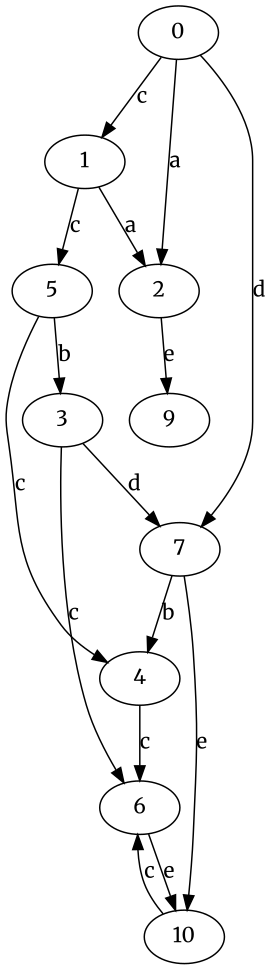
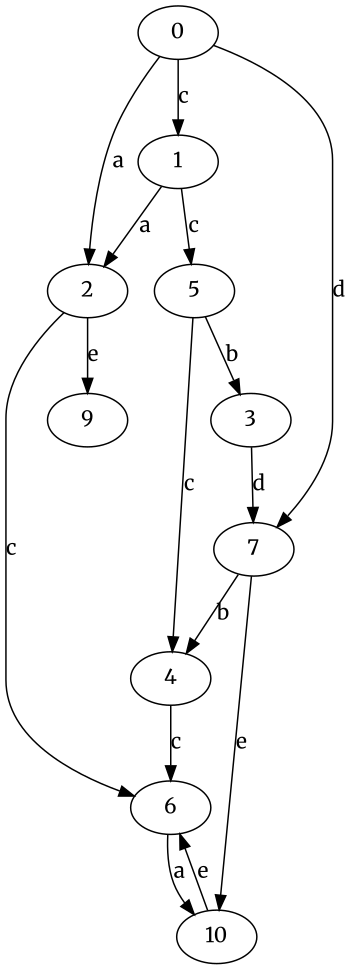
edge "3" -> "6": now "2" -> "6"
edge "10" -> "6": label "c" -> "e"
edge "6" -> "10": label "e" -> "a"
